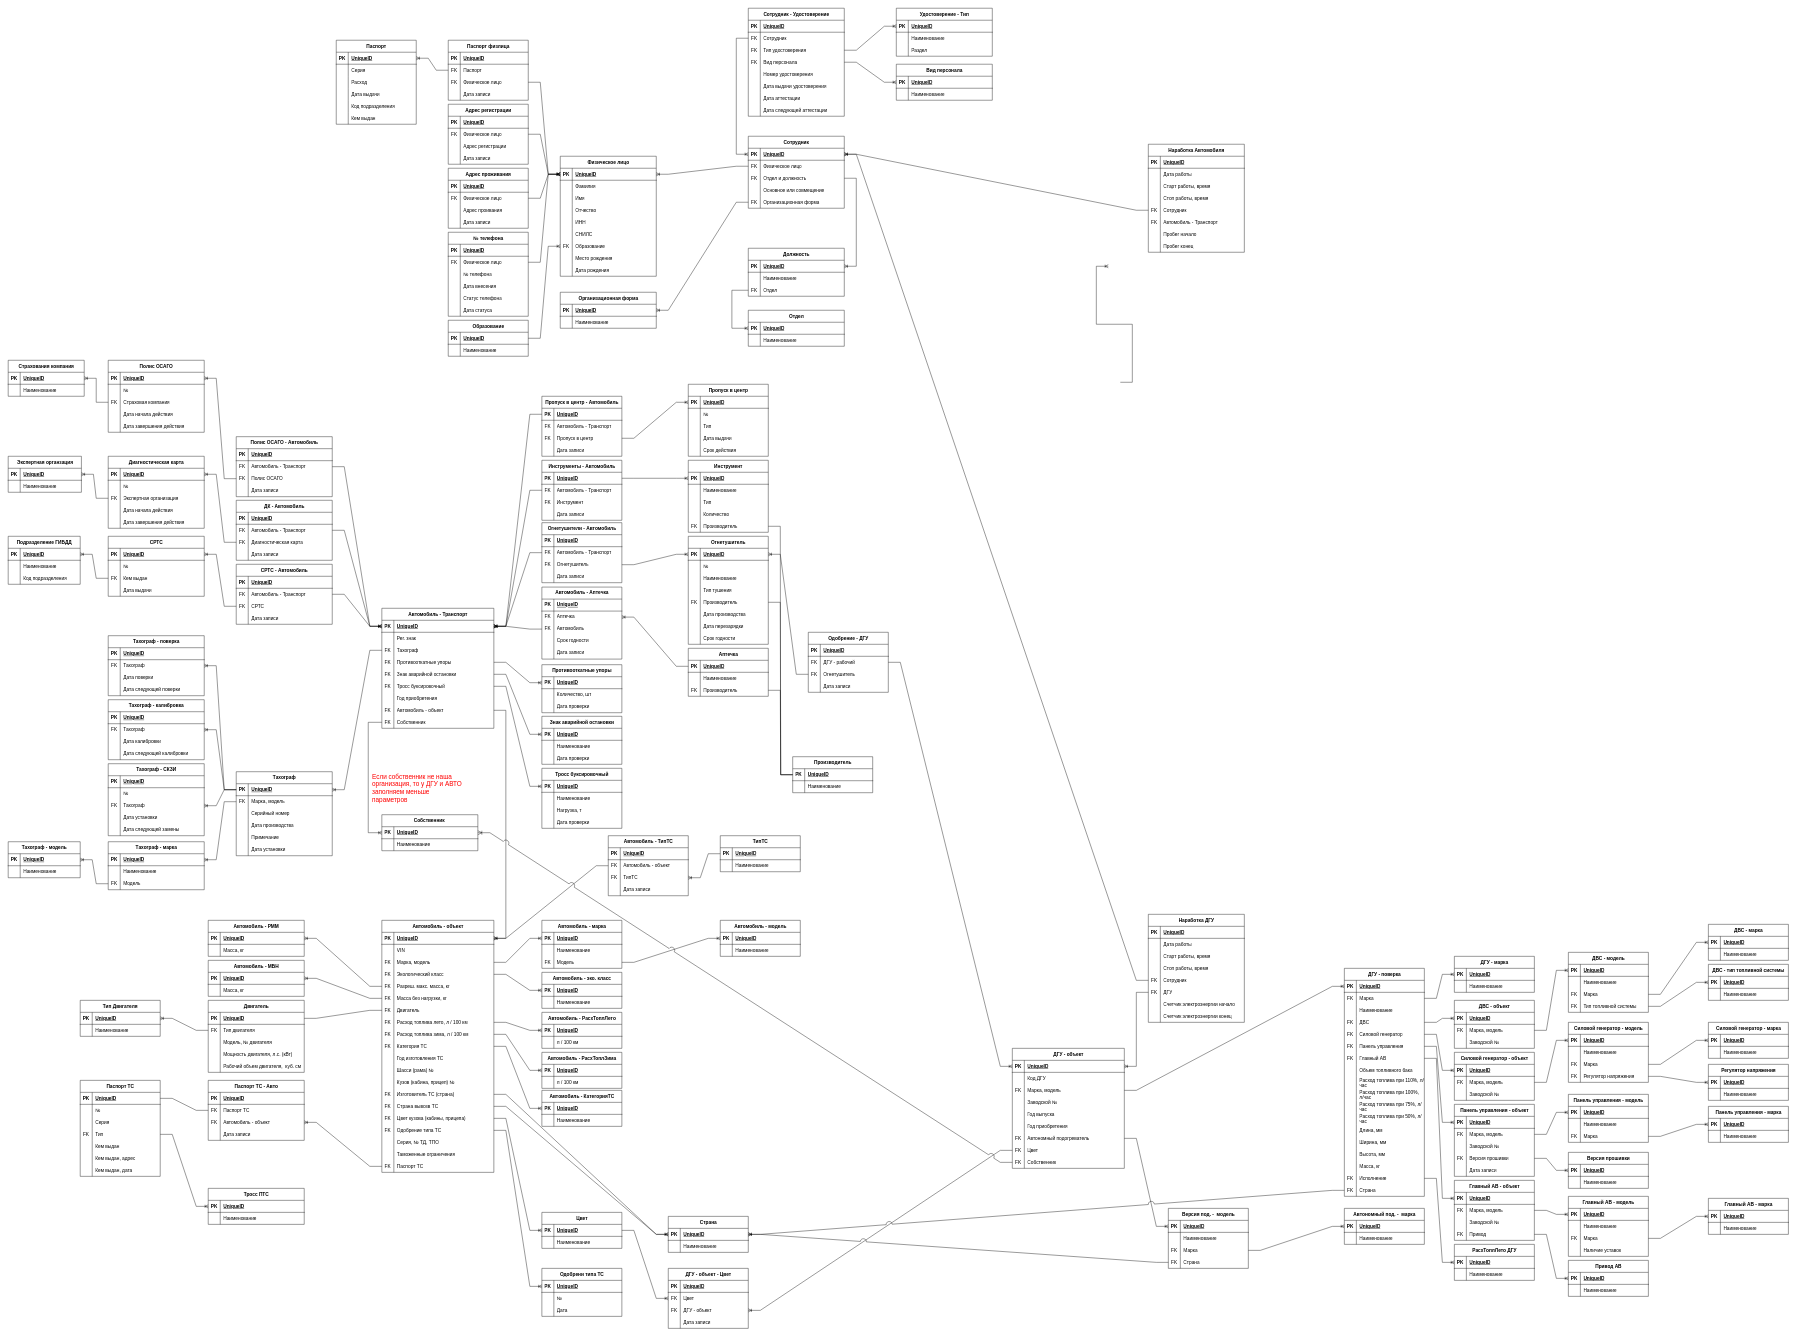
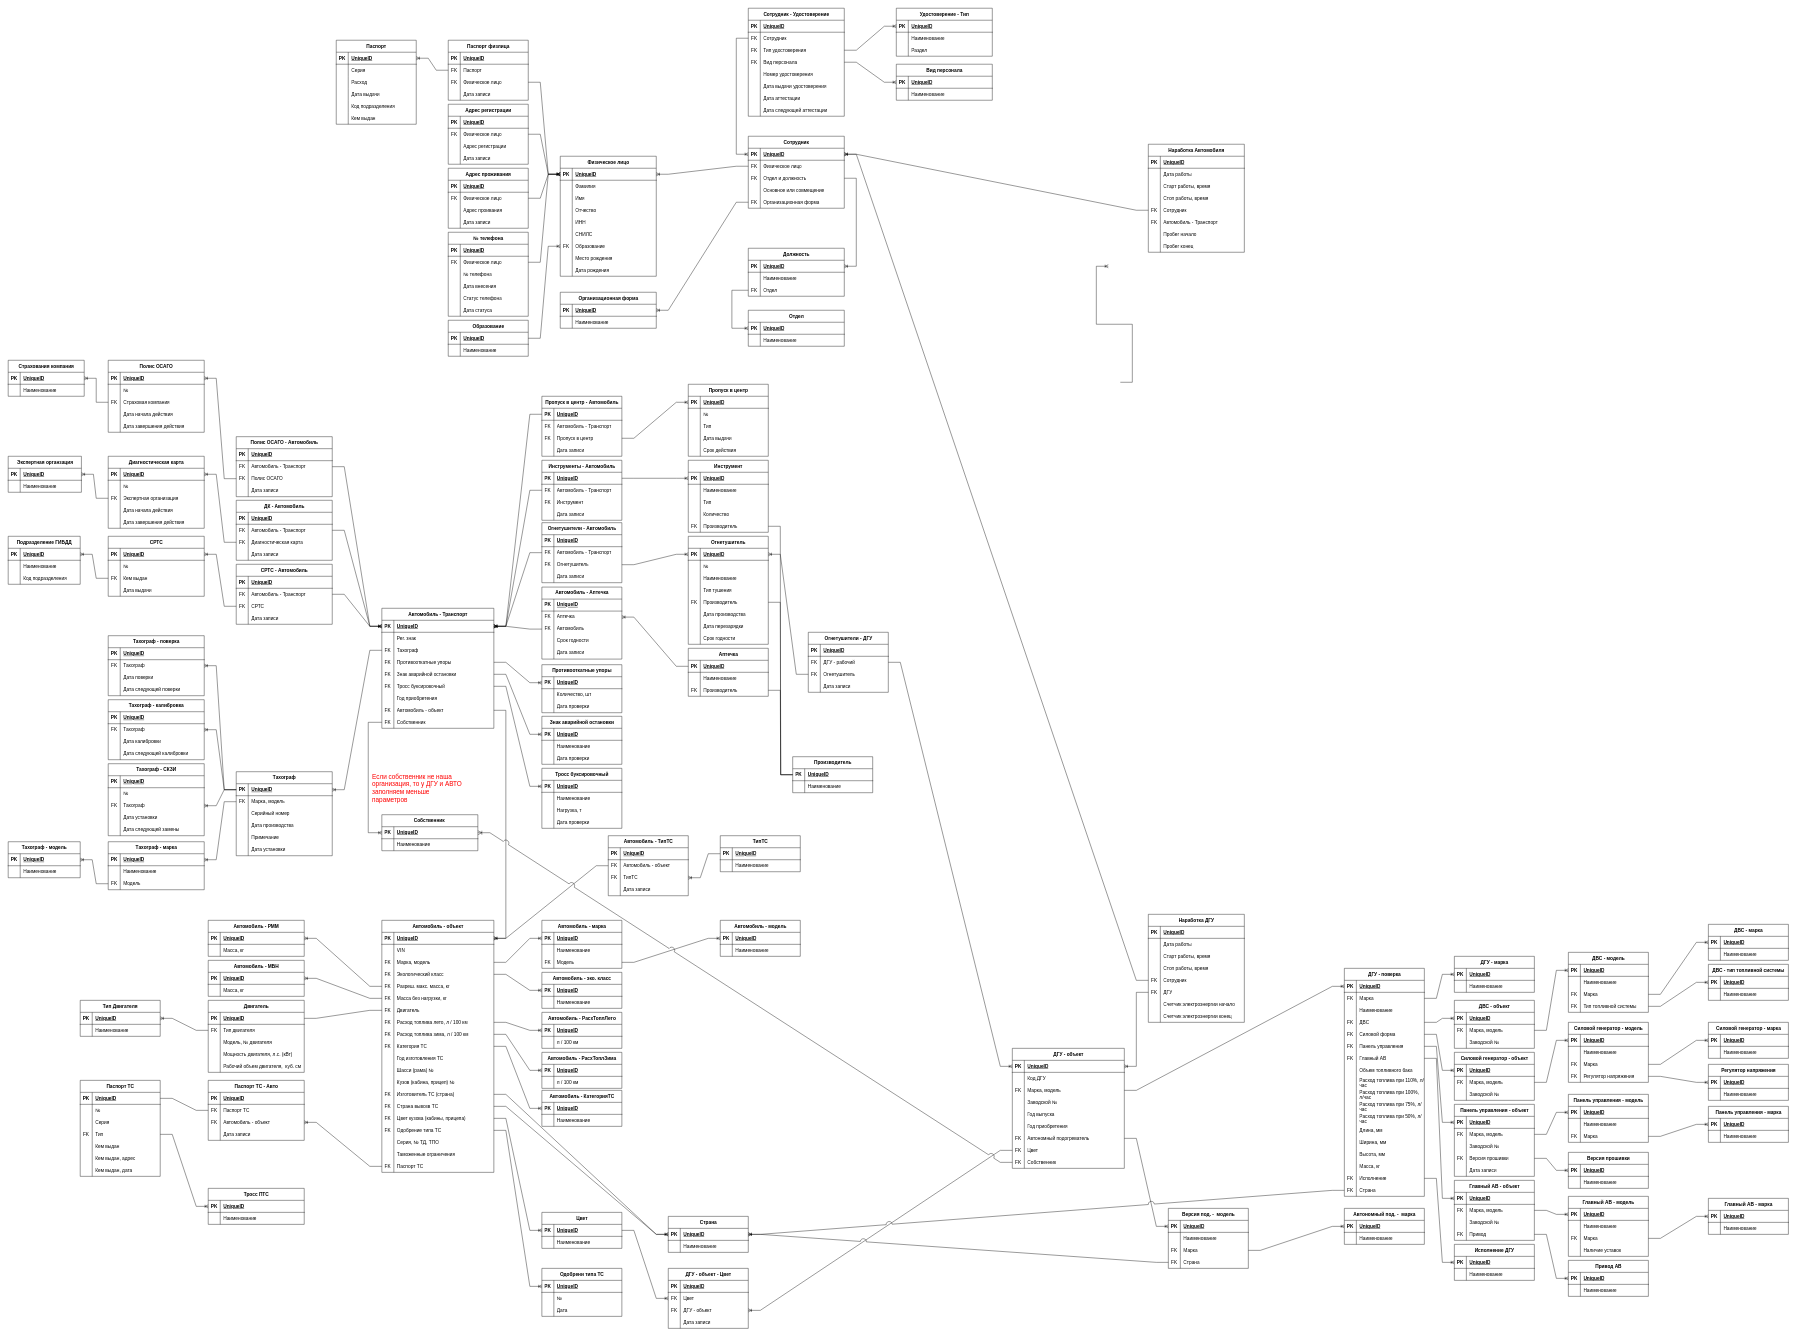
node "Одобрение - ДГУ": label "Одобрение - ДГУ" -> "Огнетушители - ДГУ"
node "Силовой генератор": label "Силовой генератор" -> "Силовой форма"
node "РасхТоплЛето ДГУ": label "РасхТоплЛето ДГУ" -> "Исполнение ДГУ"
